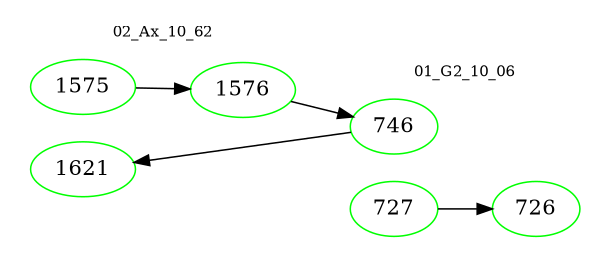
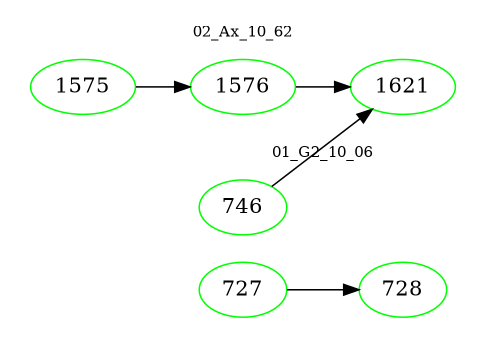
edge "1576" -> "746": now "1576" -> "1621"
node "726": label "726" -> "728"
